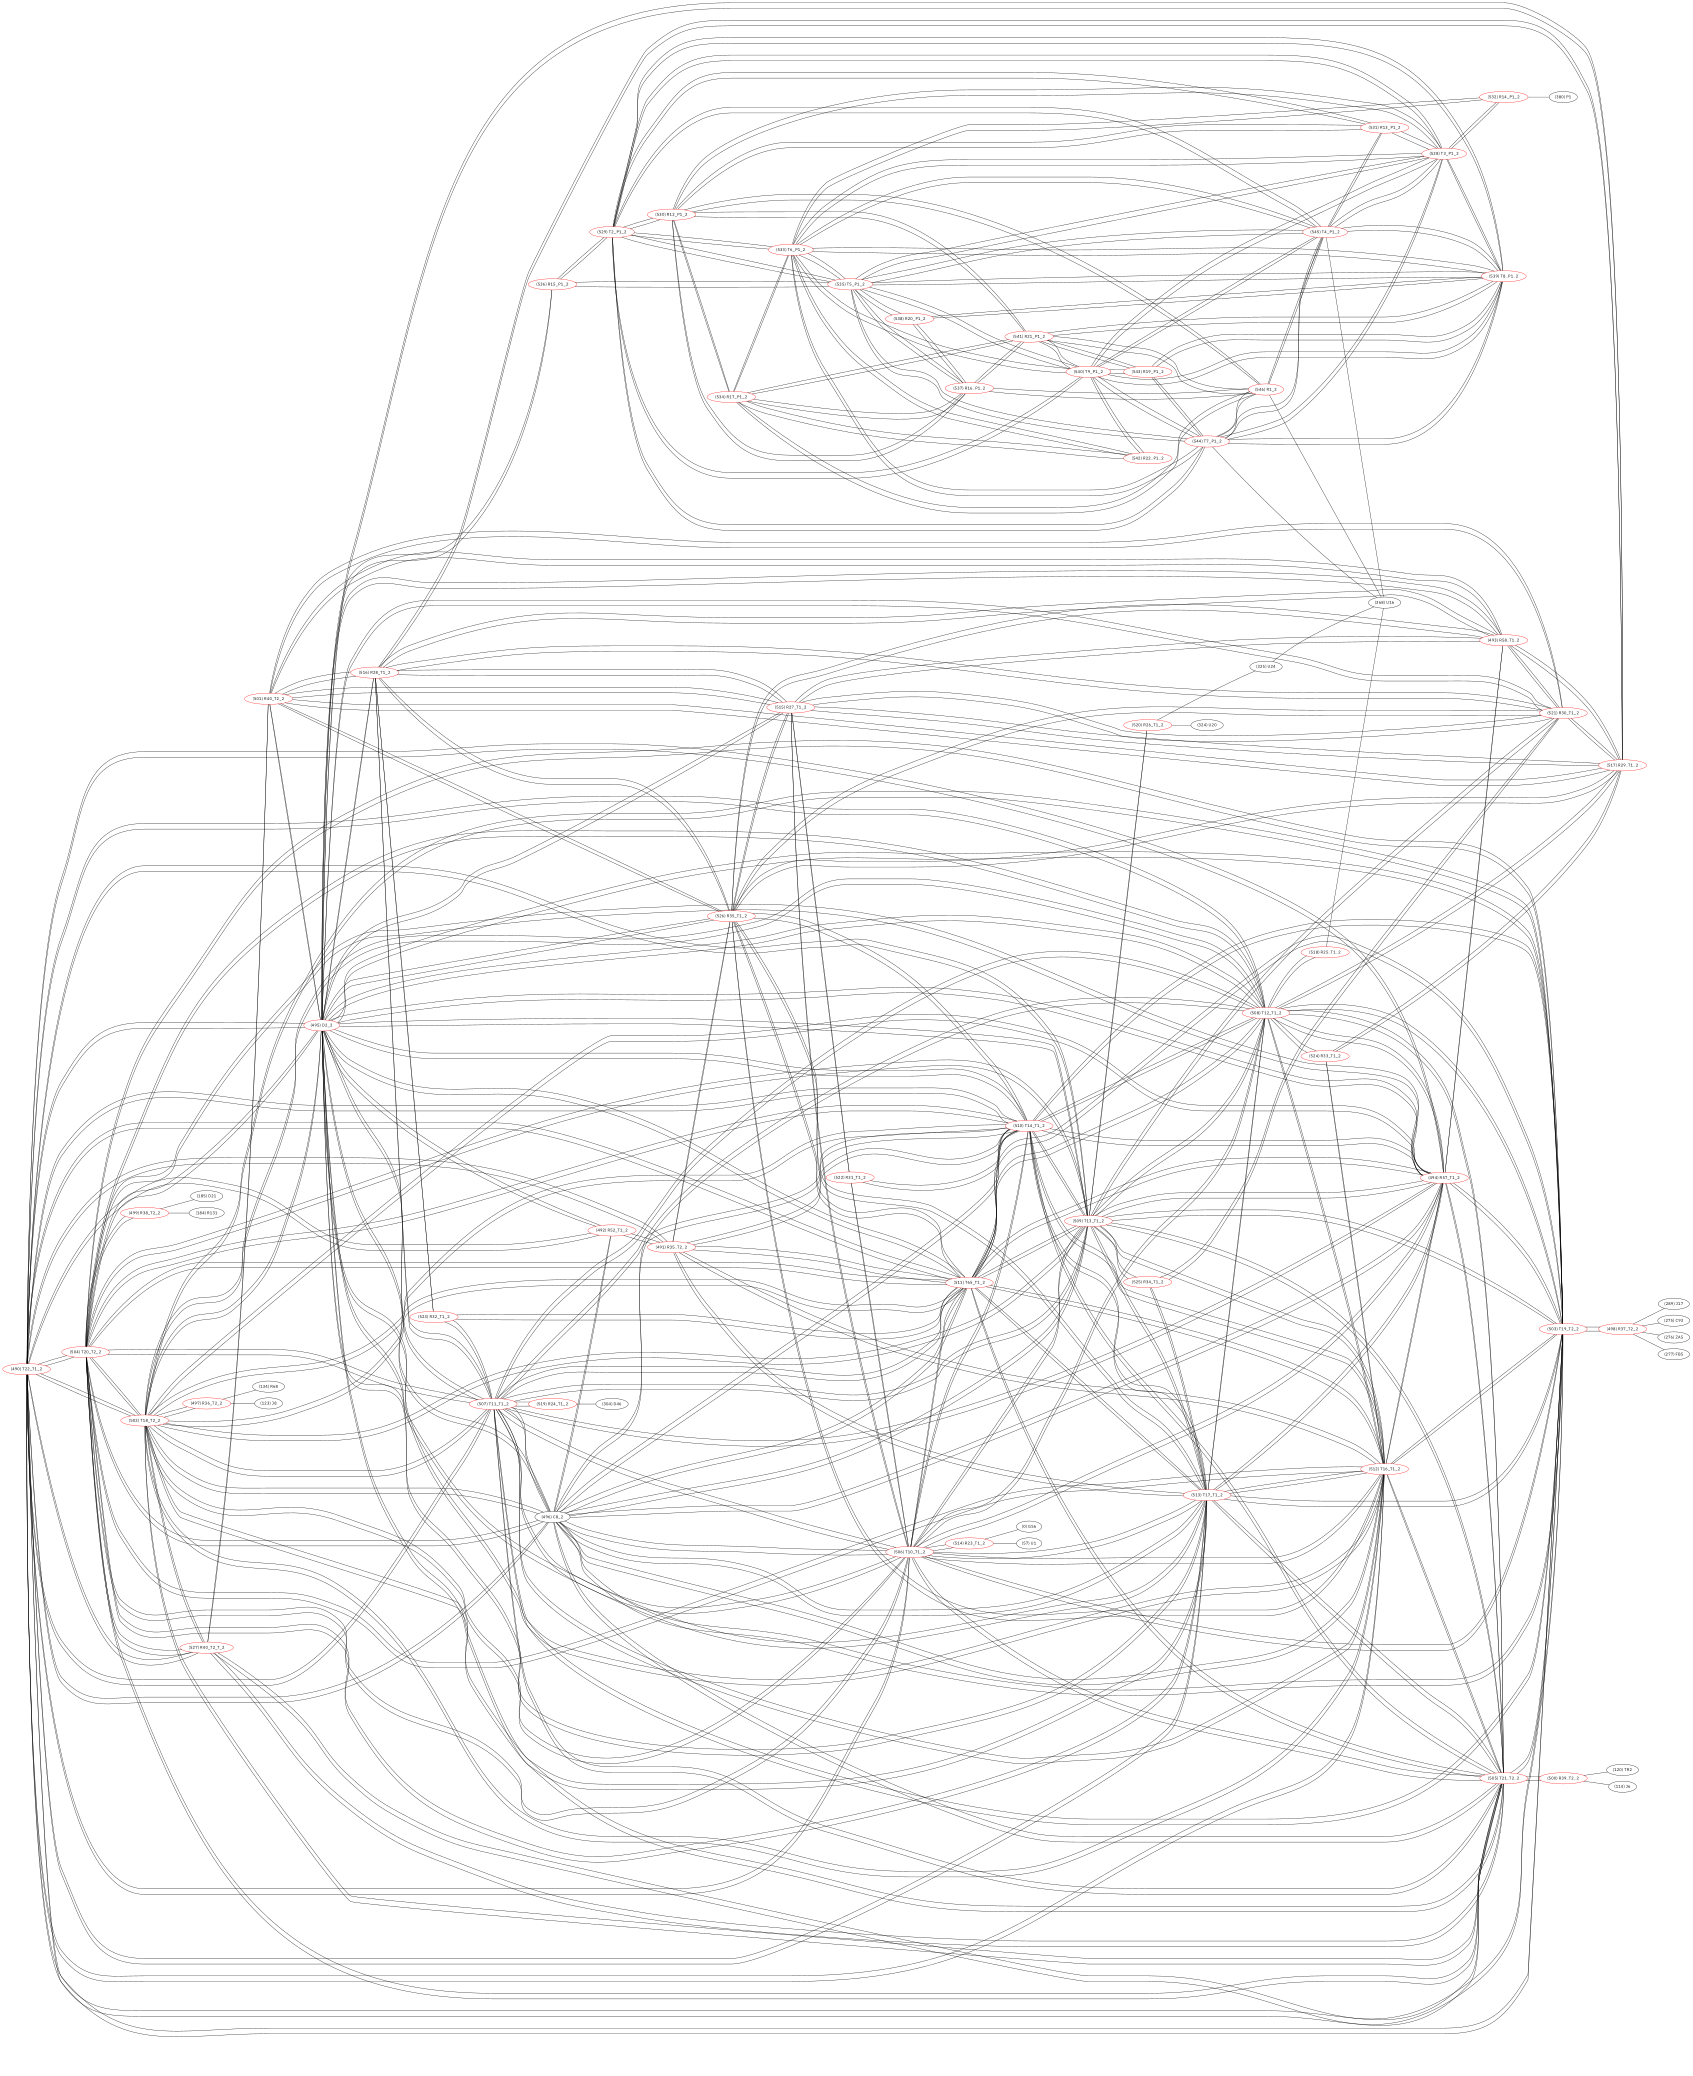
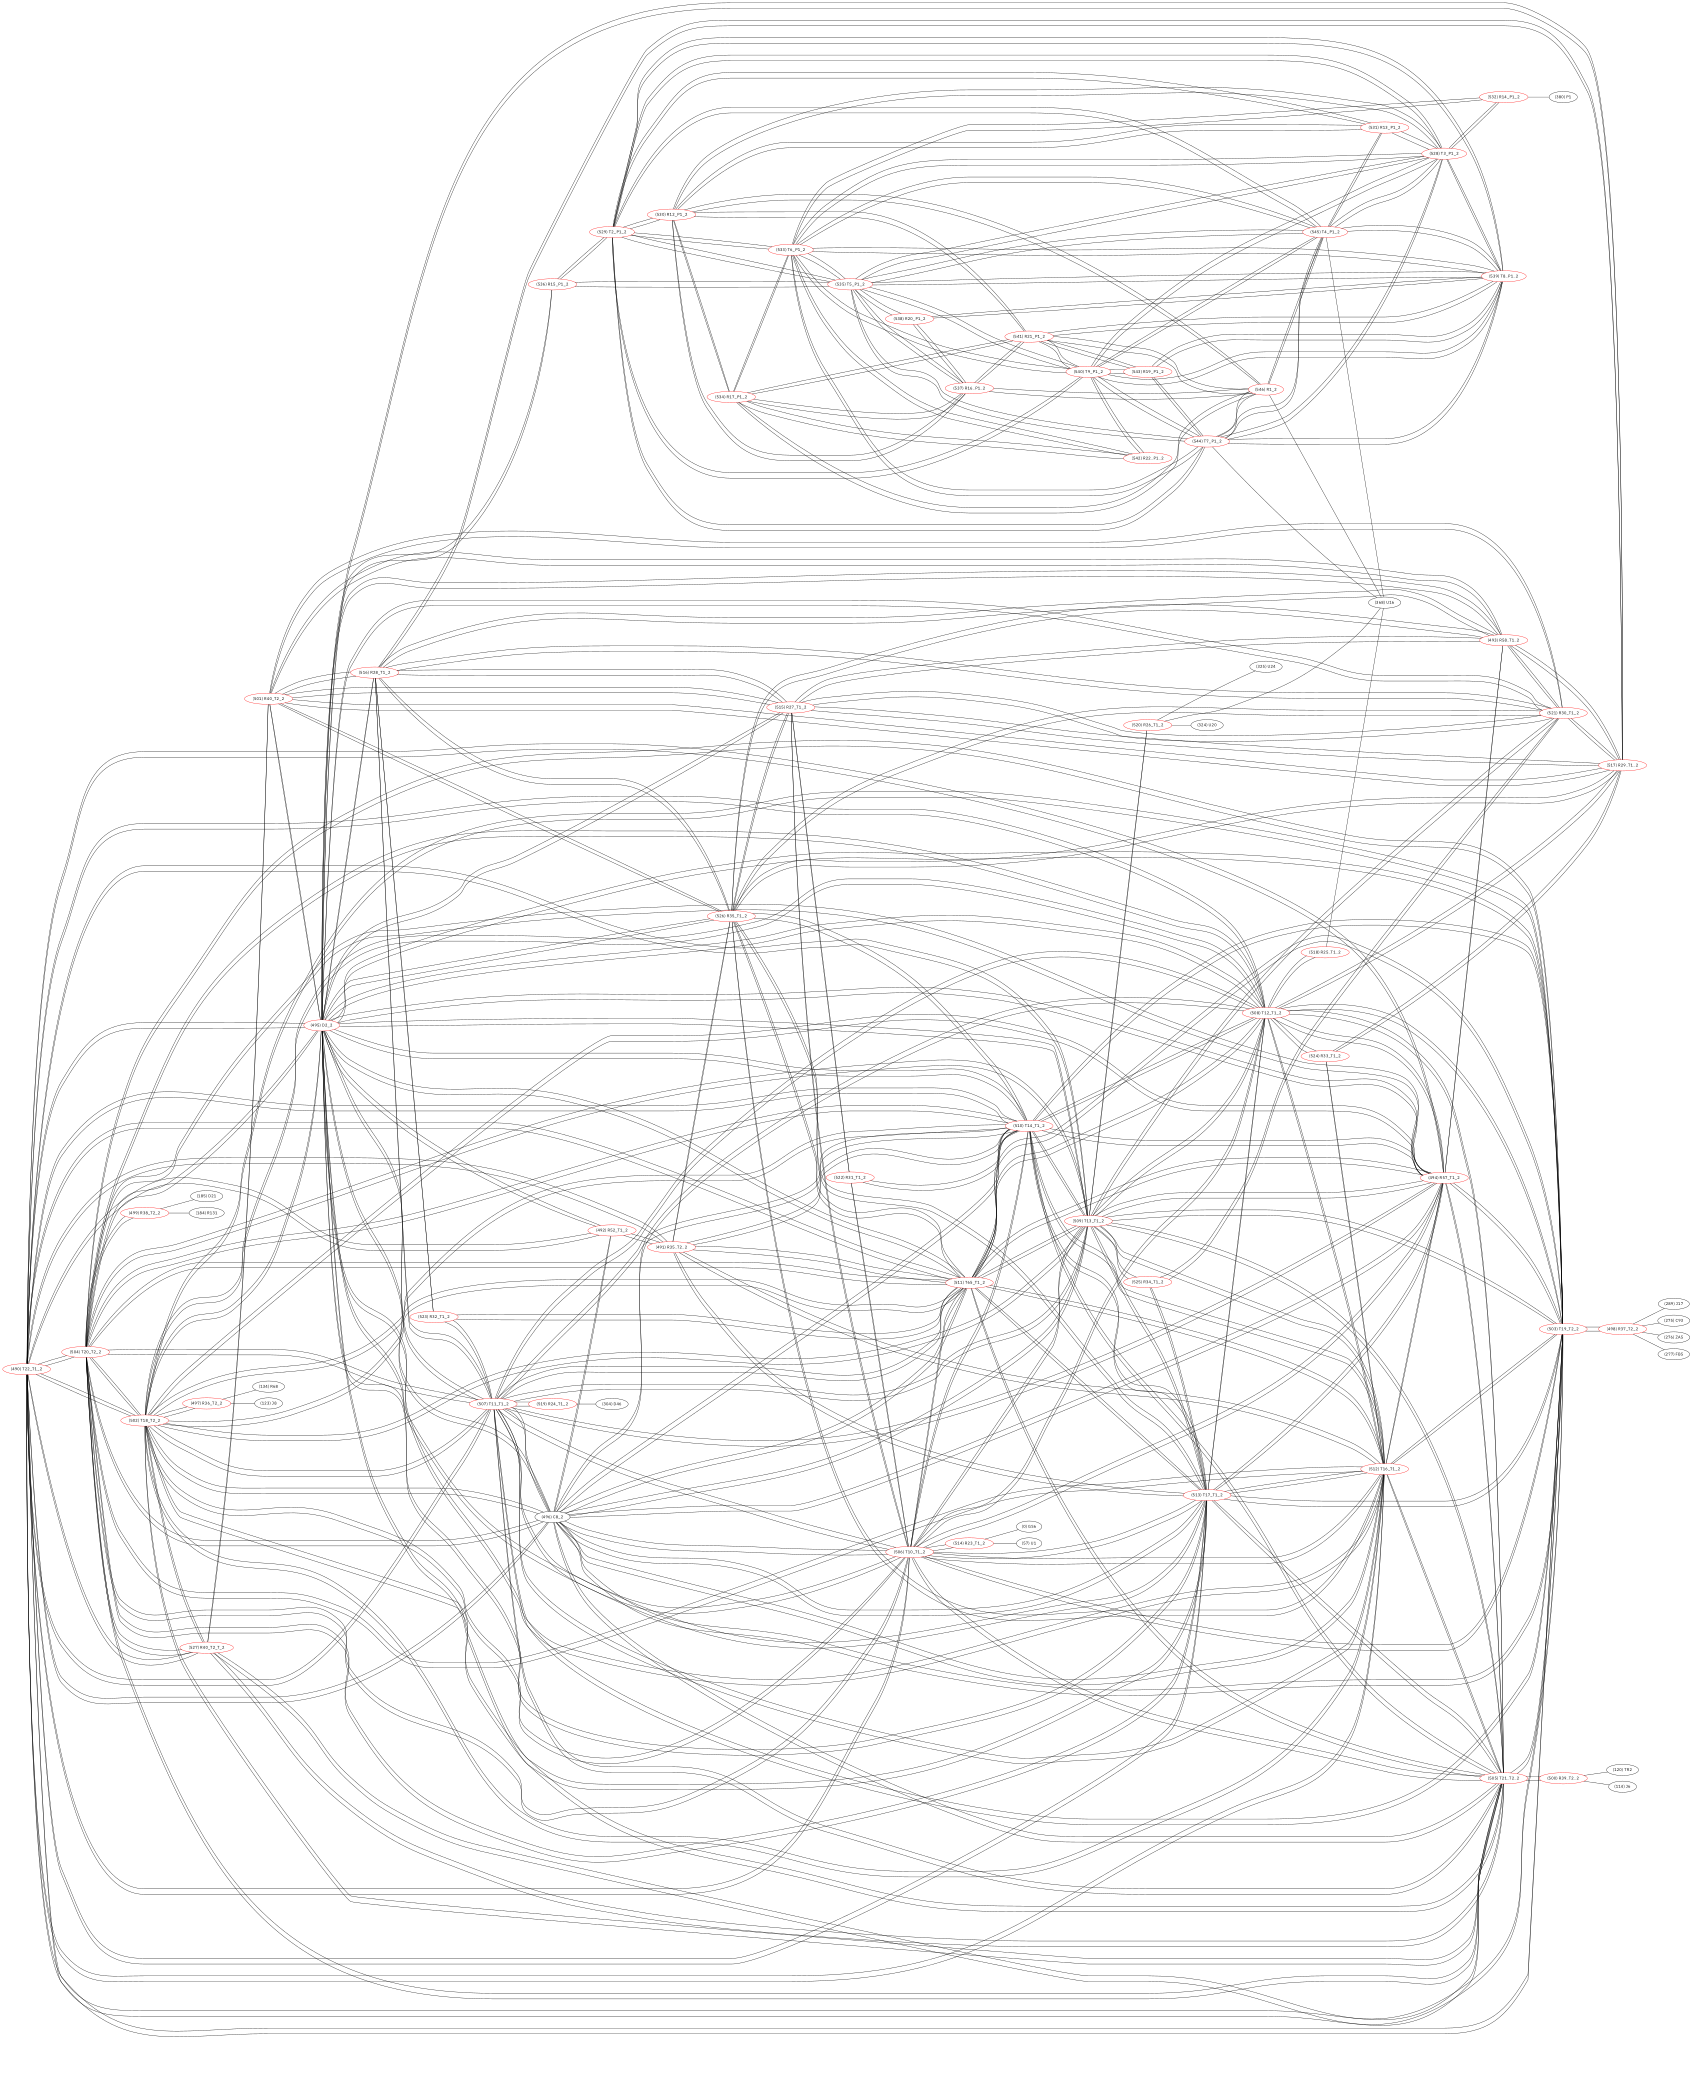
edge "(368) U16" -- "(325) U24": now "(368) U16" -- "(520) R26_T1_2"
